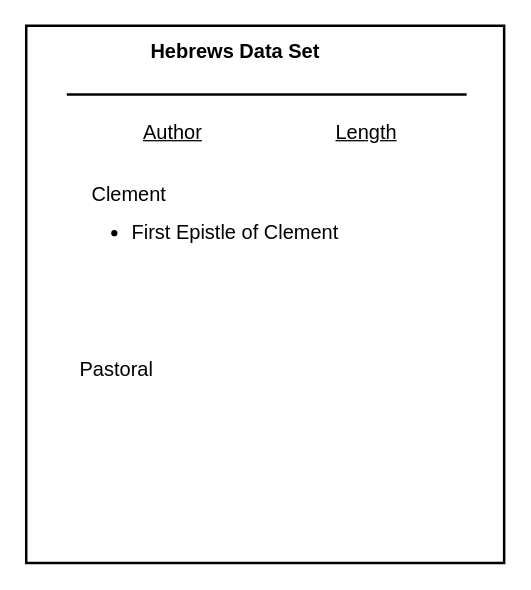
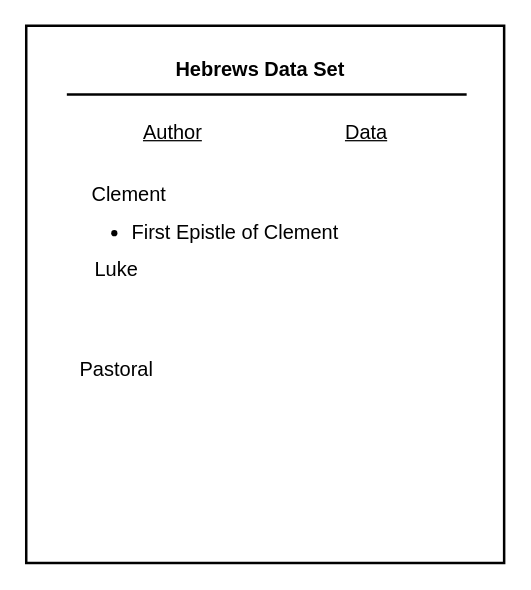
node "Hebrews Data Set": moved (236, 51) -> (261, 69)
node "Length": label "Length" -> "Data"
node "Luke": added
